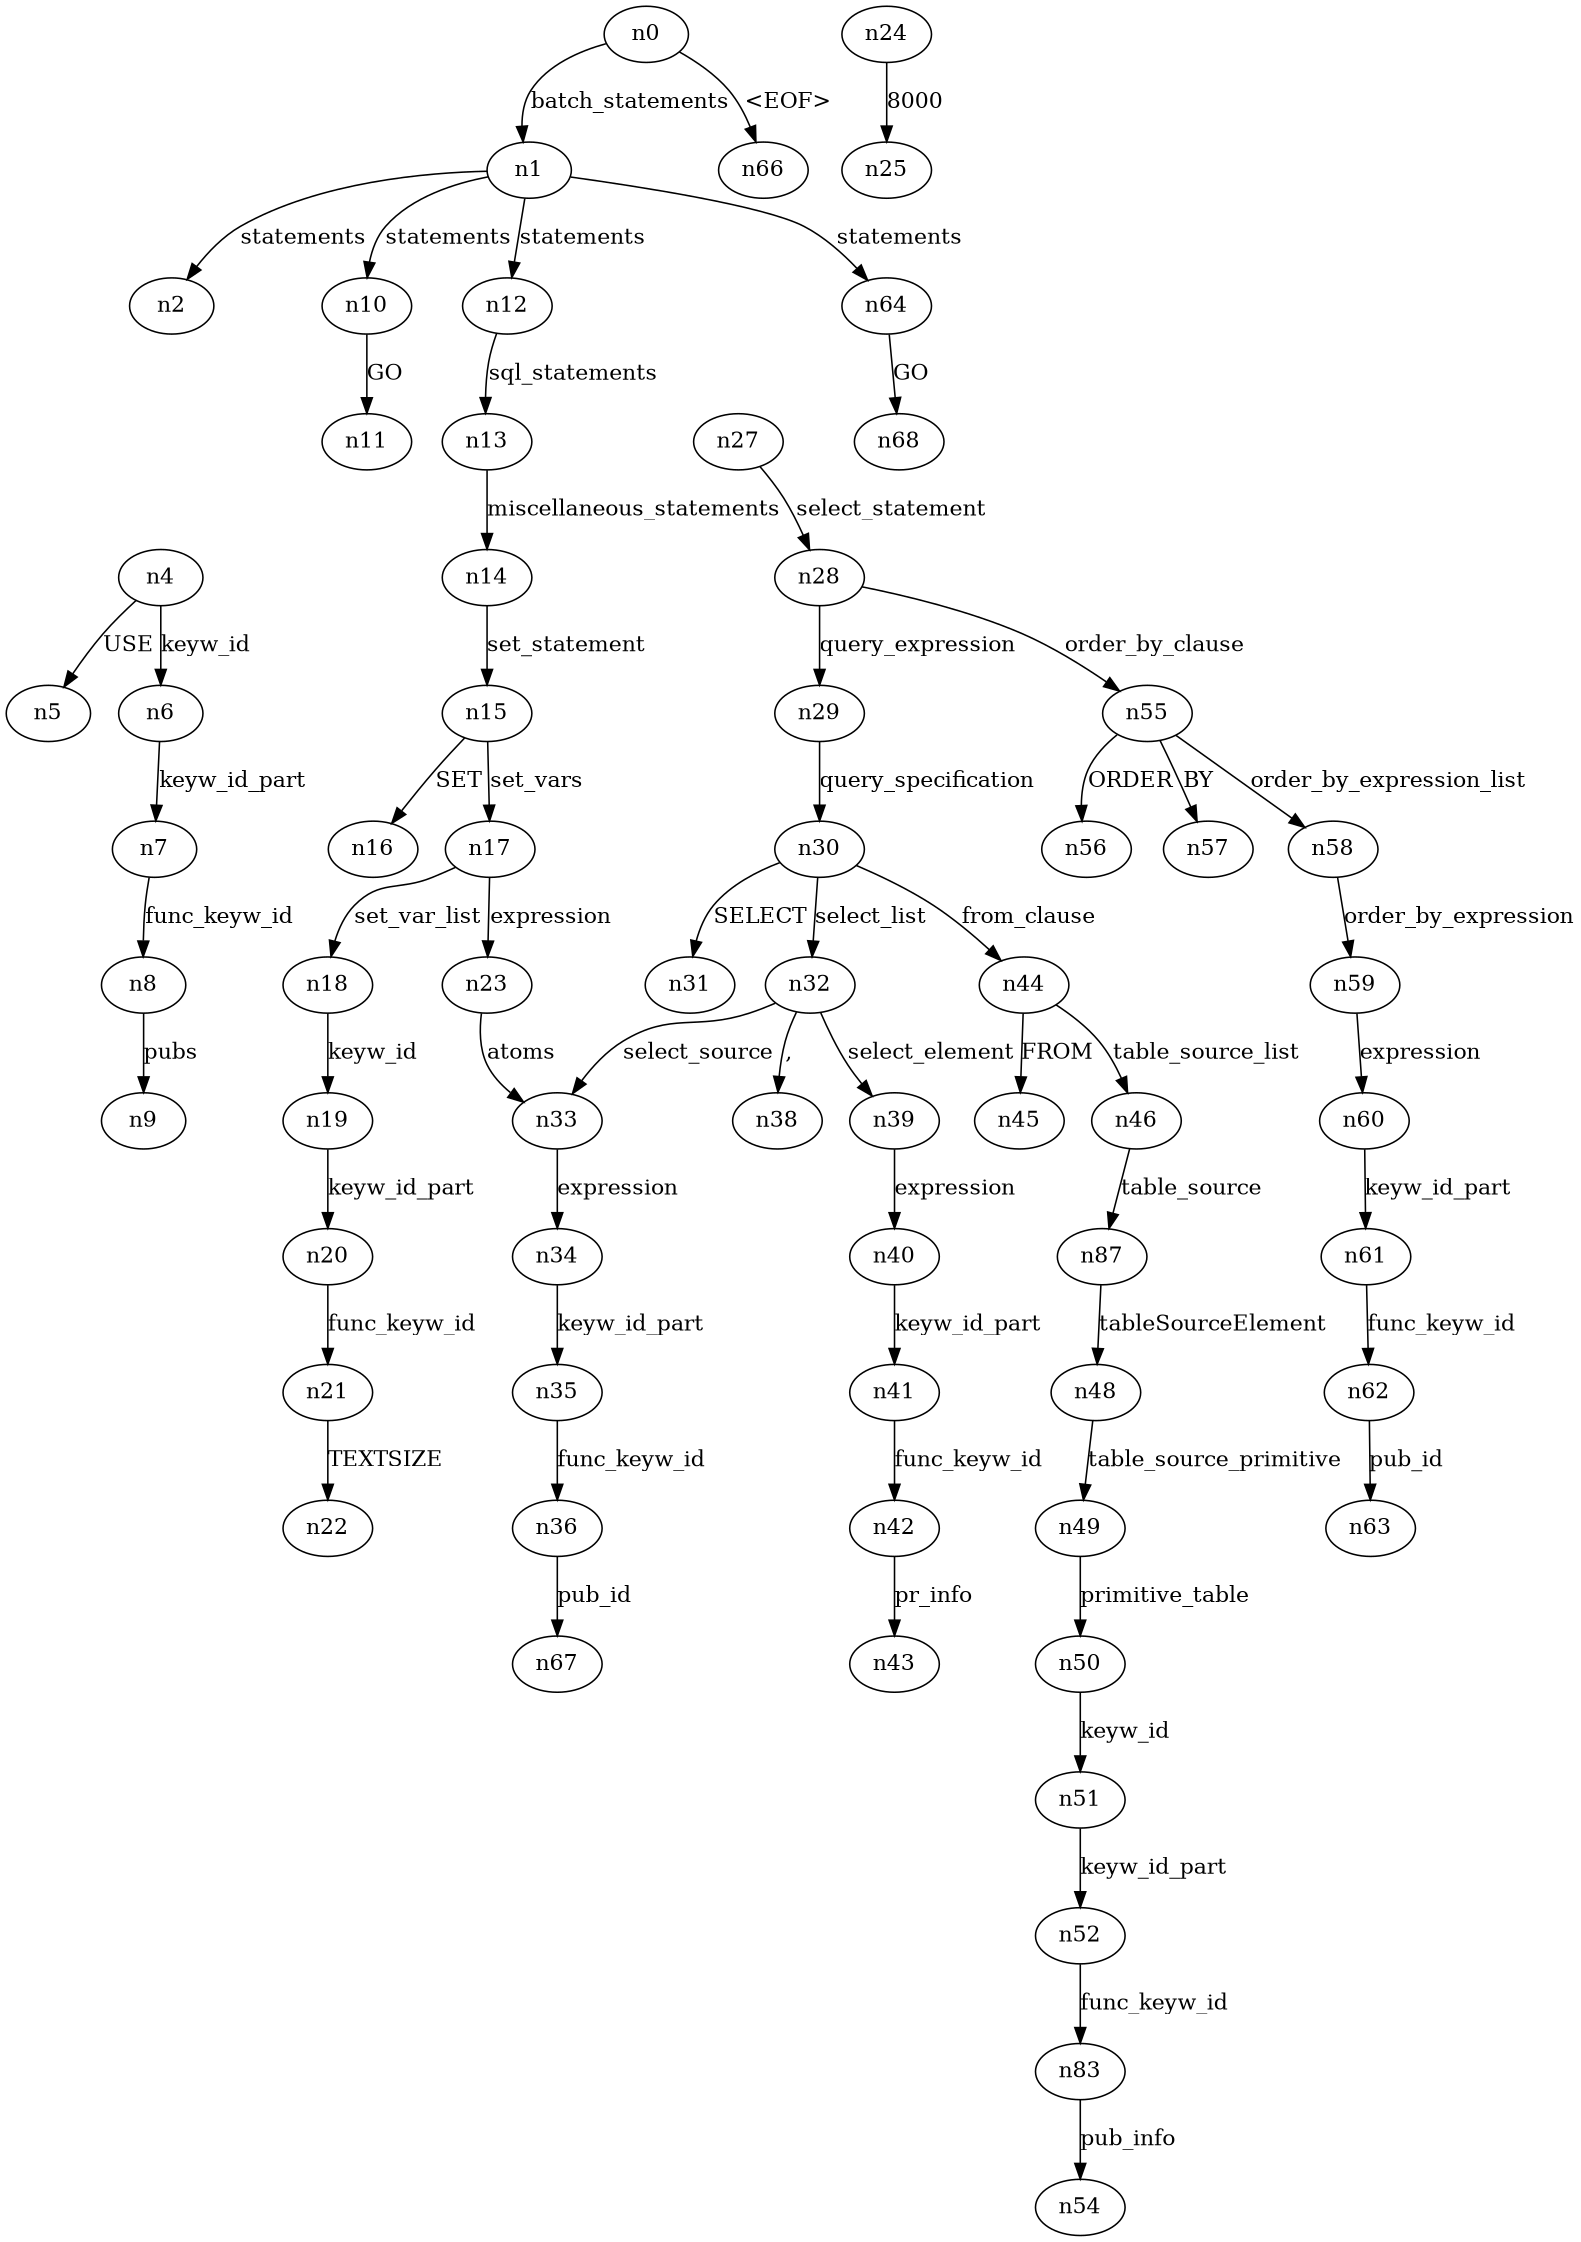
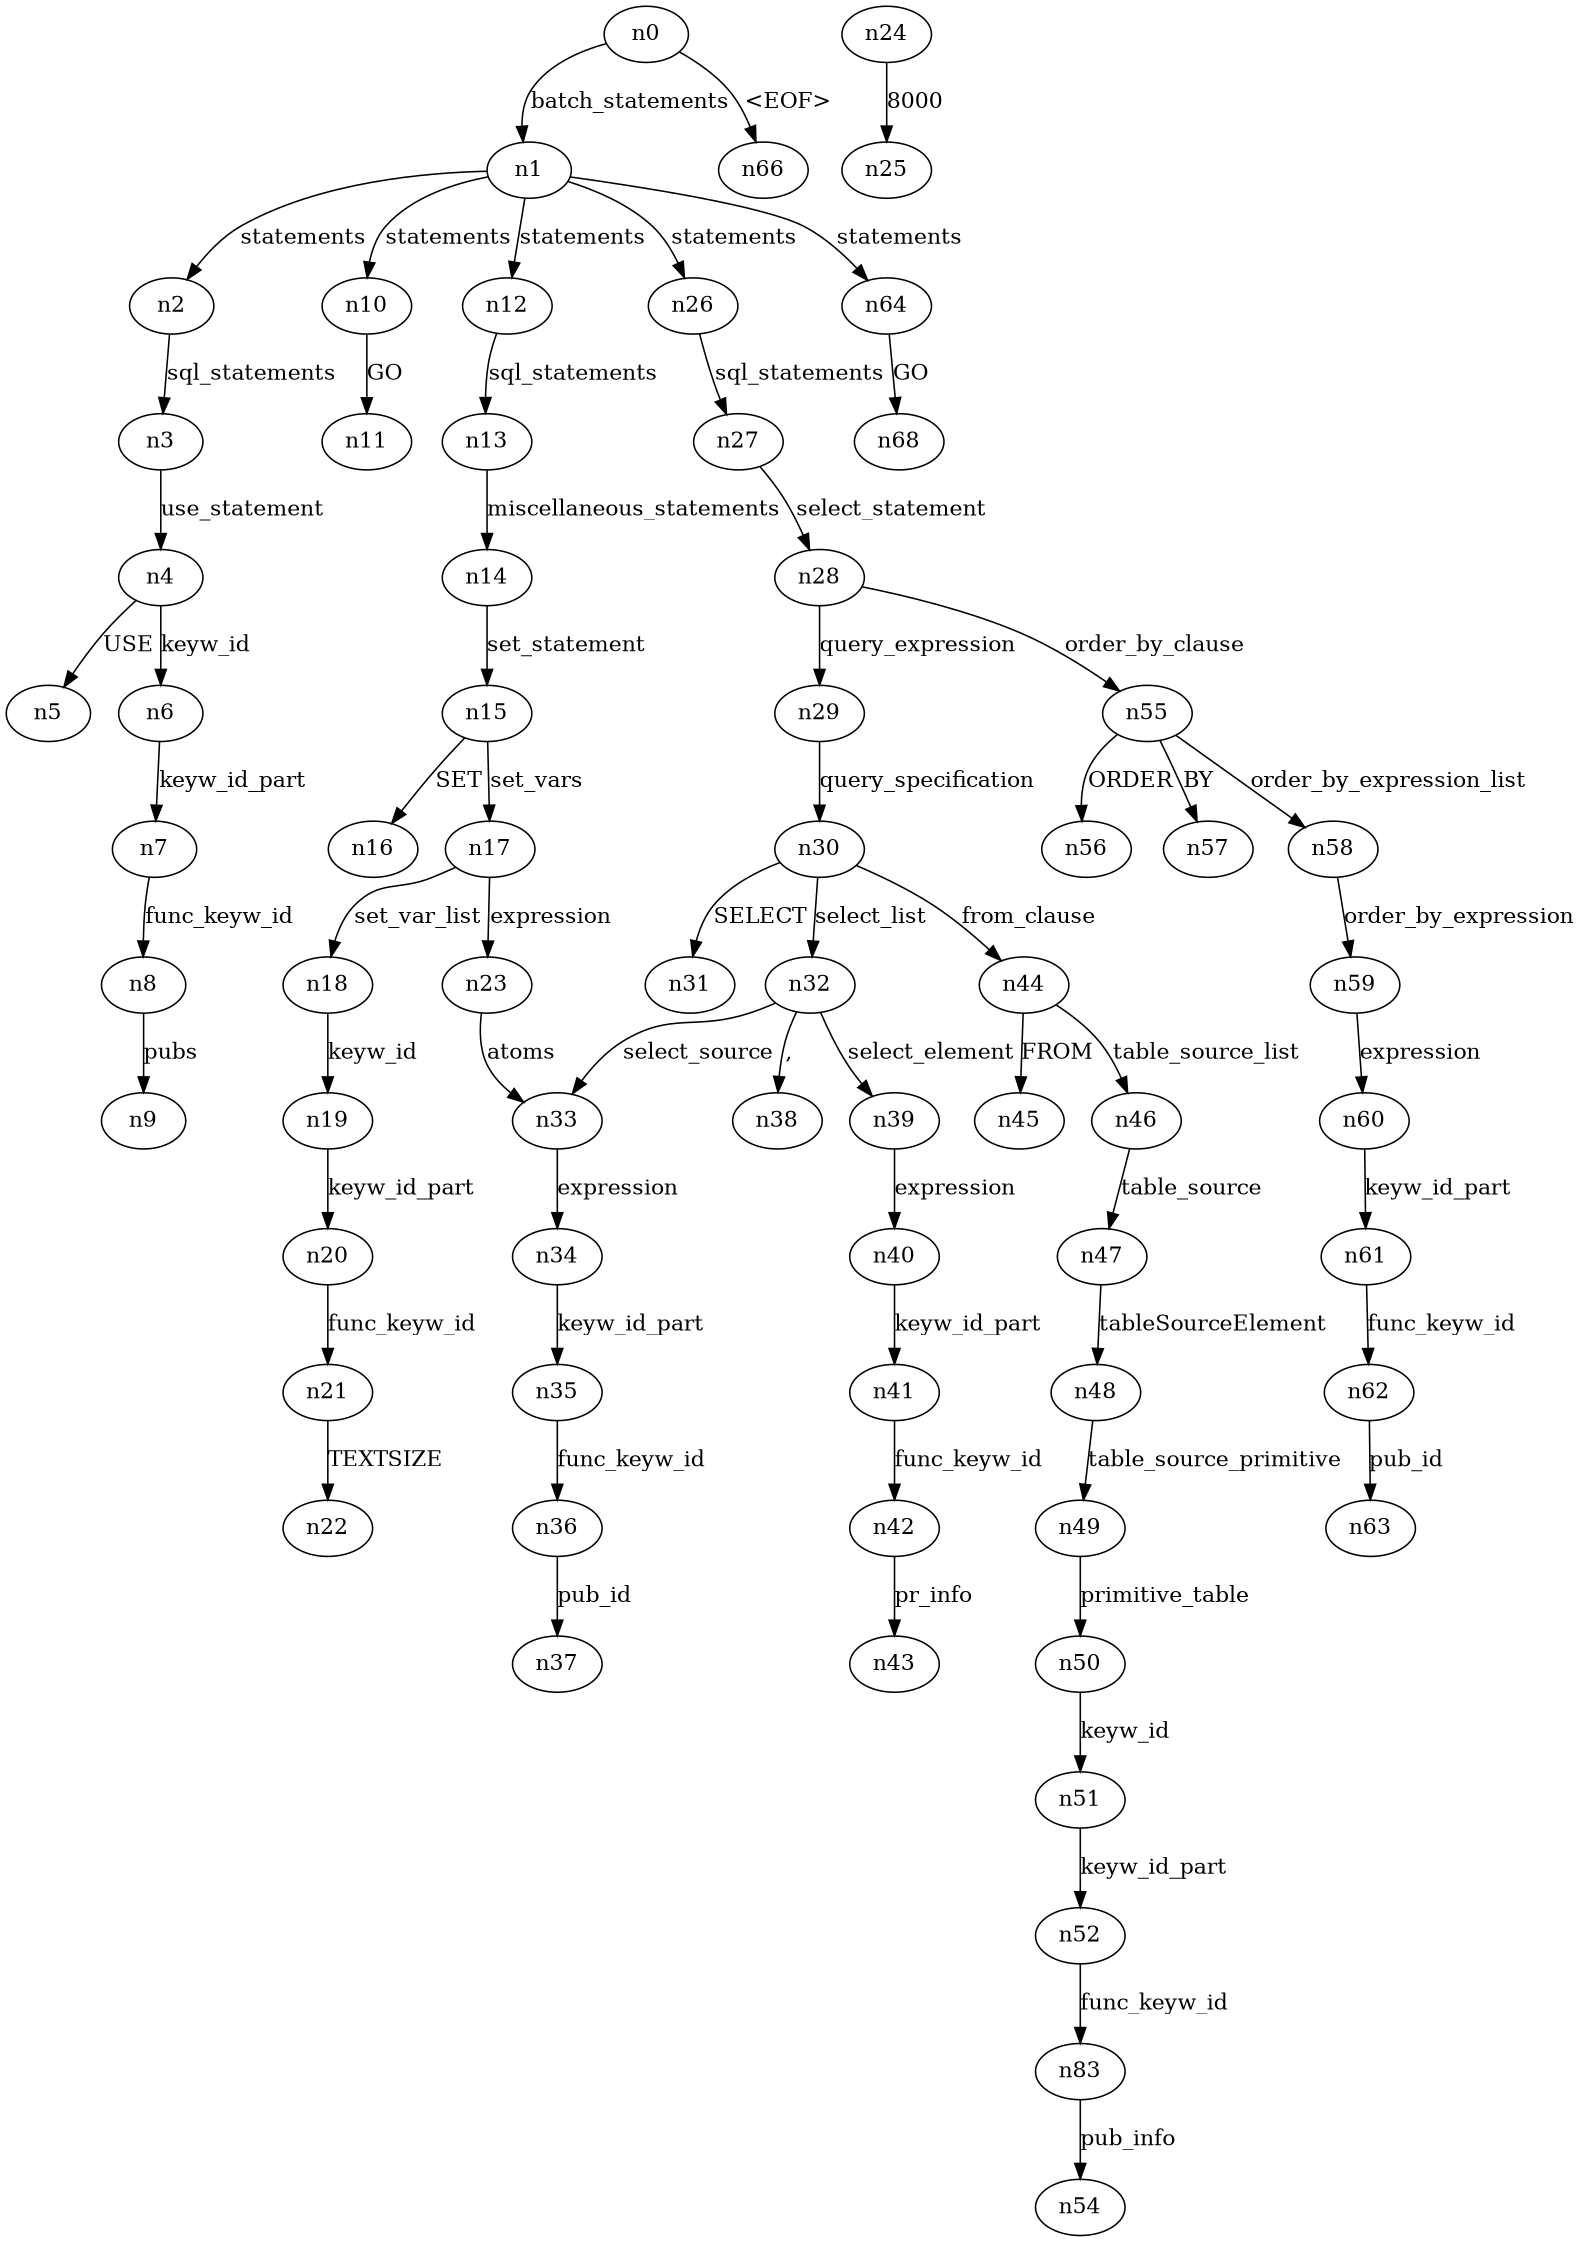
node "n26": added
node "n3": added
node "n87": label "n87" -> "n47"
node "n67": label "n67" -> "n37"
